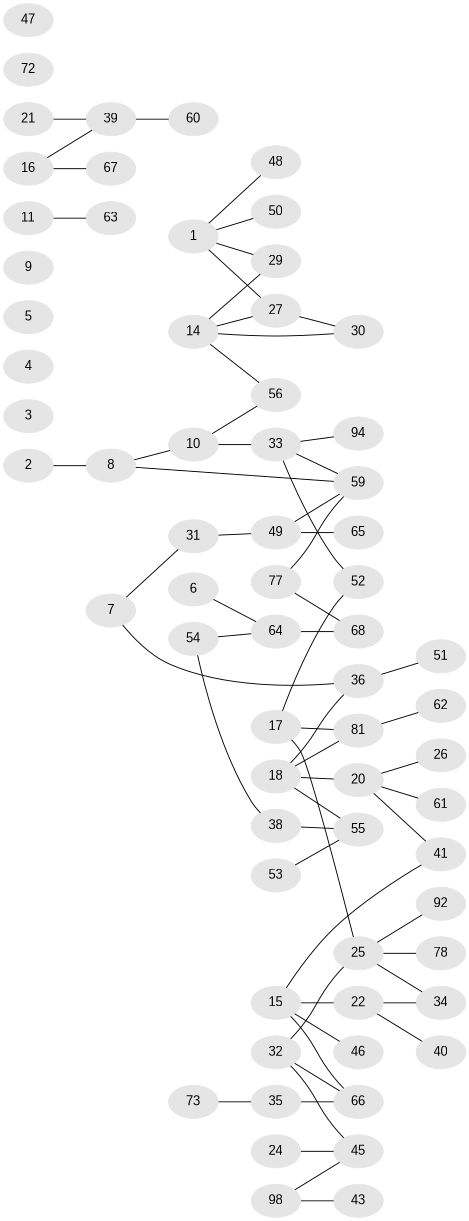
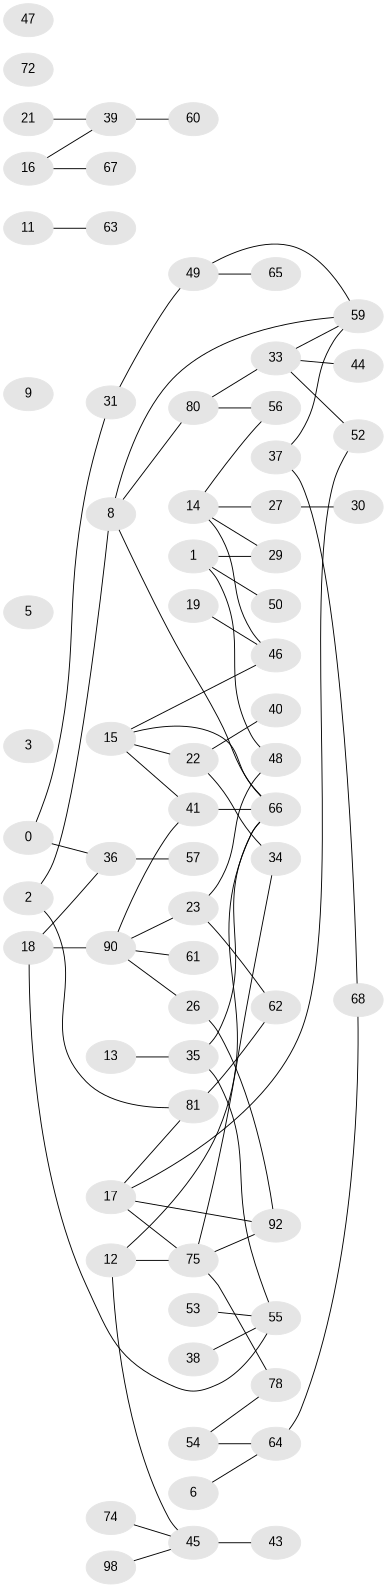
edge "1" -- "27": removed
edge "14" -- "30": now "14" -- "46"
node "4": removed
node "94": label "94" -> "44"
node "10": label "10" -> "80"
node "77": label "77" -> "37"
node "19": added
node "7": label "7" -> "0"
node "51": label "51" -> "57"
edge "8" -- "66": added
edge "54" -- "38": now "54" -- "78"
edge "81" -- "18": now "81" -- "2"
node "20": label "20" -> "90"
edge "41" -- "66": added
node "23": added
node "25": label "25" -> "75"
node "32": label "32" -> "12"
node "73": label "73" -> "13"
edge "26" -- "92": added
node "24": label "24" -> "74"
edge "35" -- "55": added
edge "98" -- "43": now "45" -- "43"
edge "17" -- "92": added
